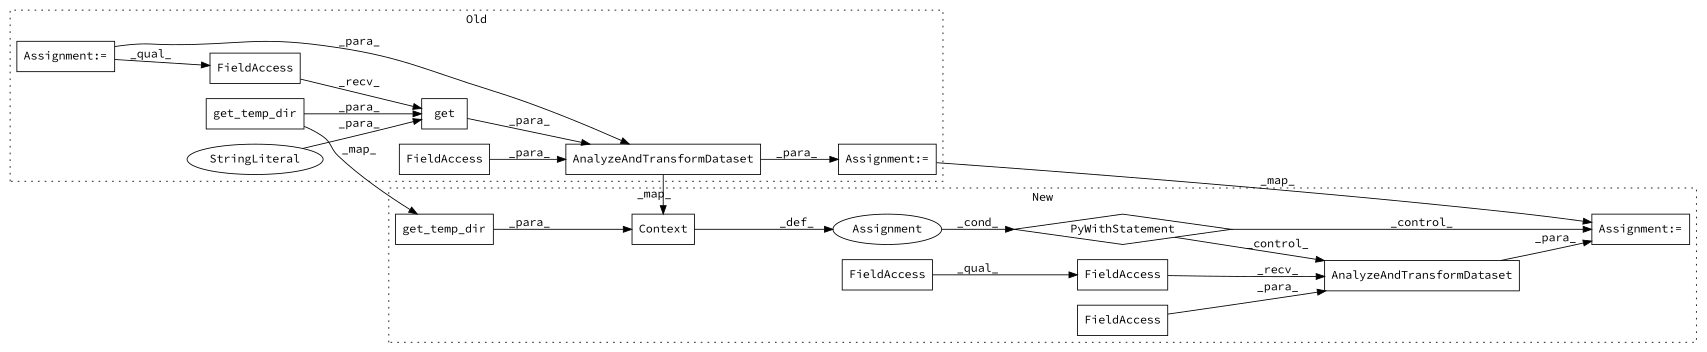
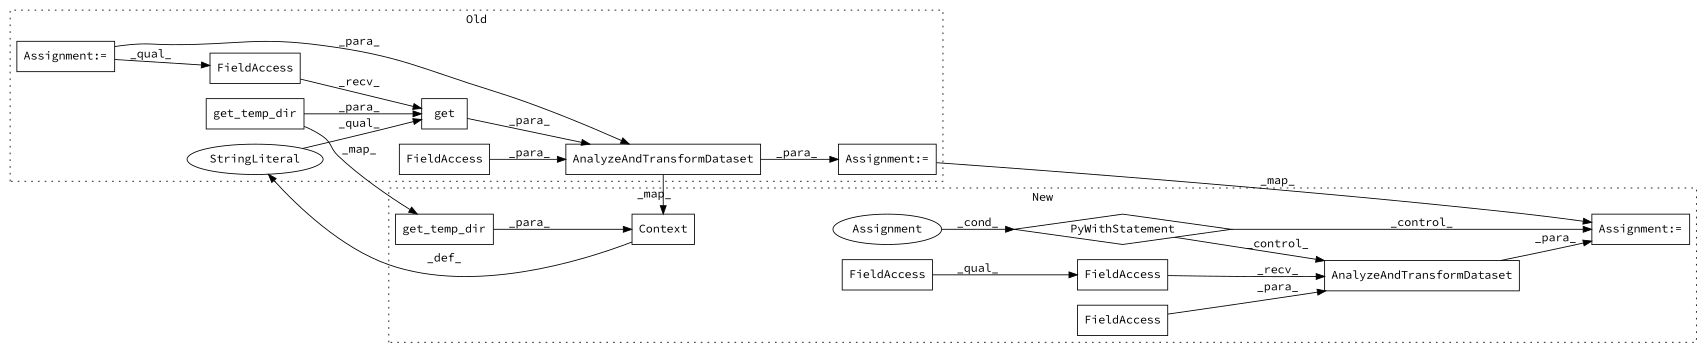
edge "StringLiteral" -> "get": label "_para_" -> "_qual_"
edge "Context" -> "Assignment": now "Context" -> "StringLiteral"
